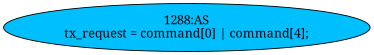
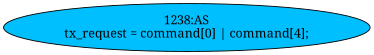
node "1288:AS tx_request = command[0] | command[4];": label "1288:AS tx_request = command[0] | command[4];" -> "1238:AS tx_request = command[0] | command[4];"
